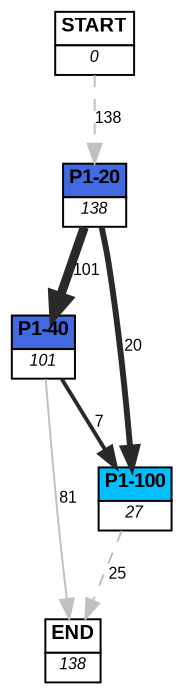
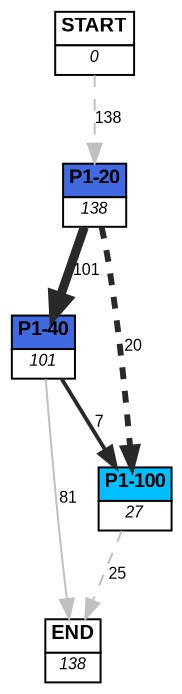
edge "P1-20" -> "P1-100": style solid -> dashed
